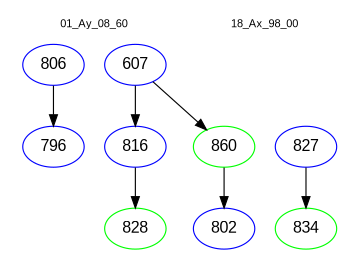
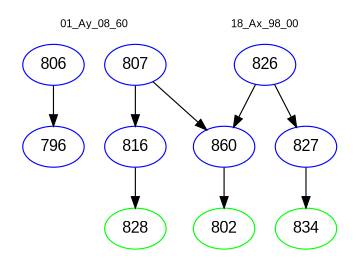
node "607": label "607" -> "807"
node "826": added
node "860": color green -> blue
node "802": color blue -> green
